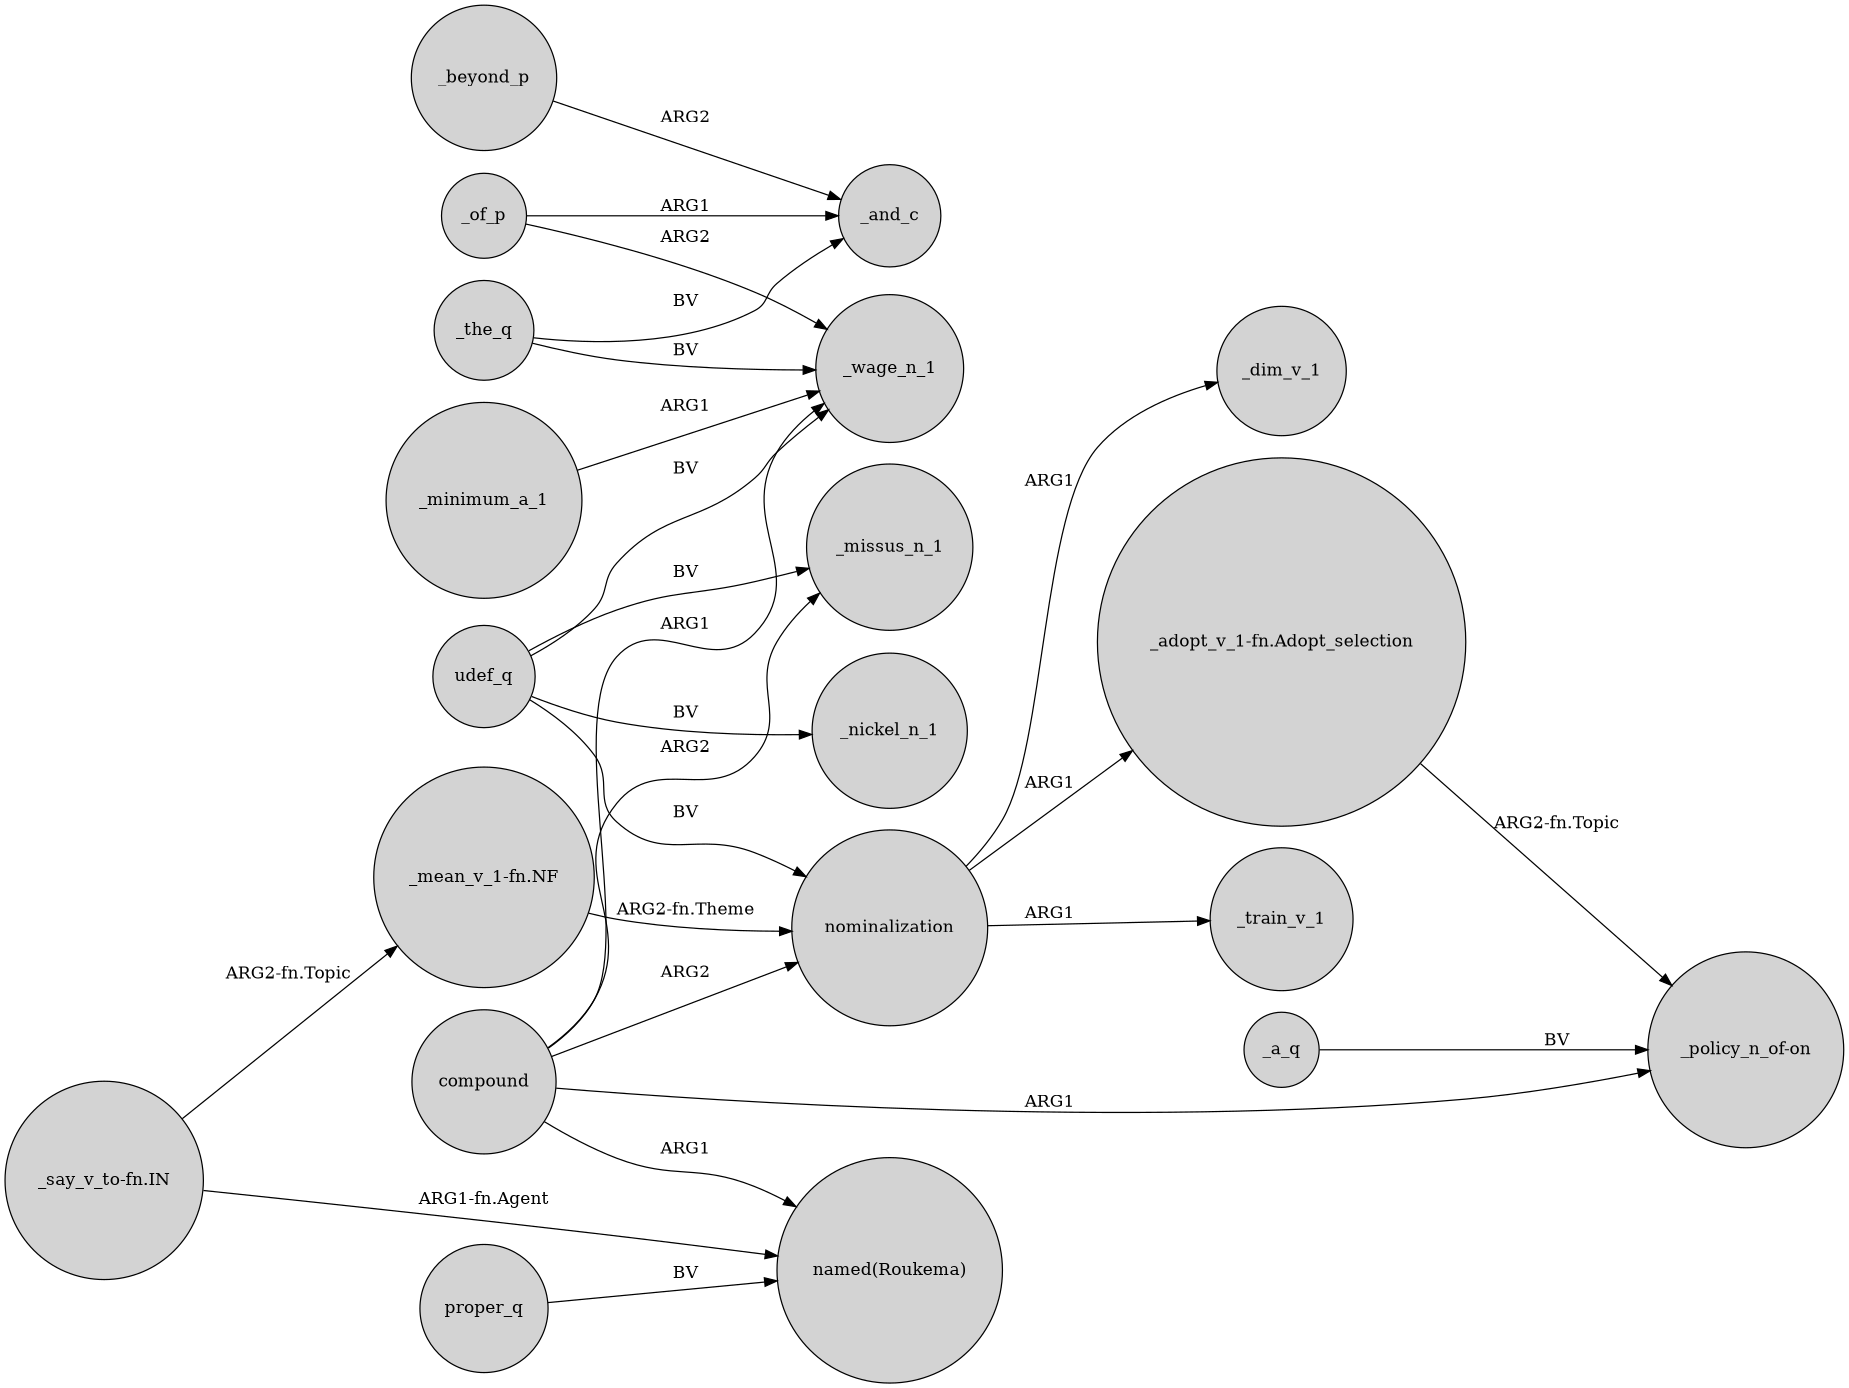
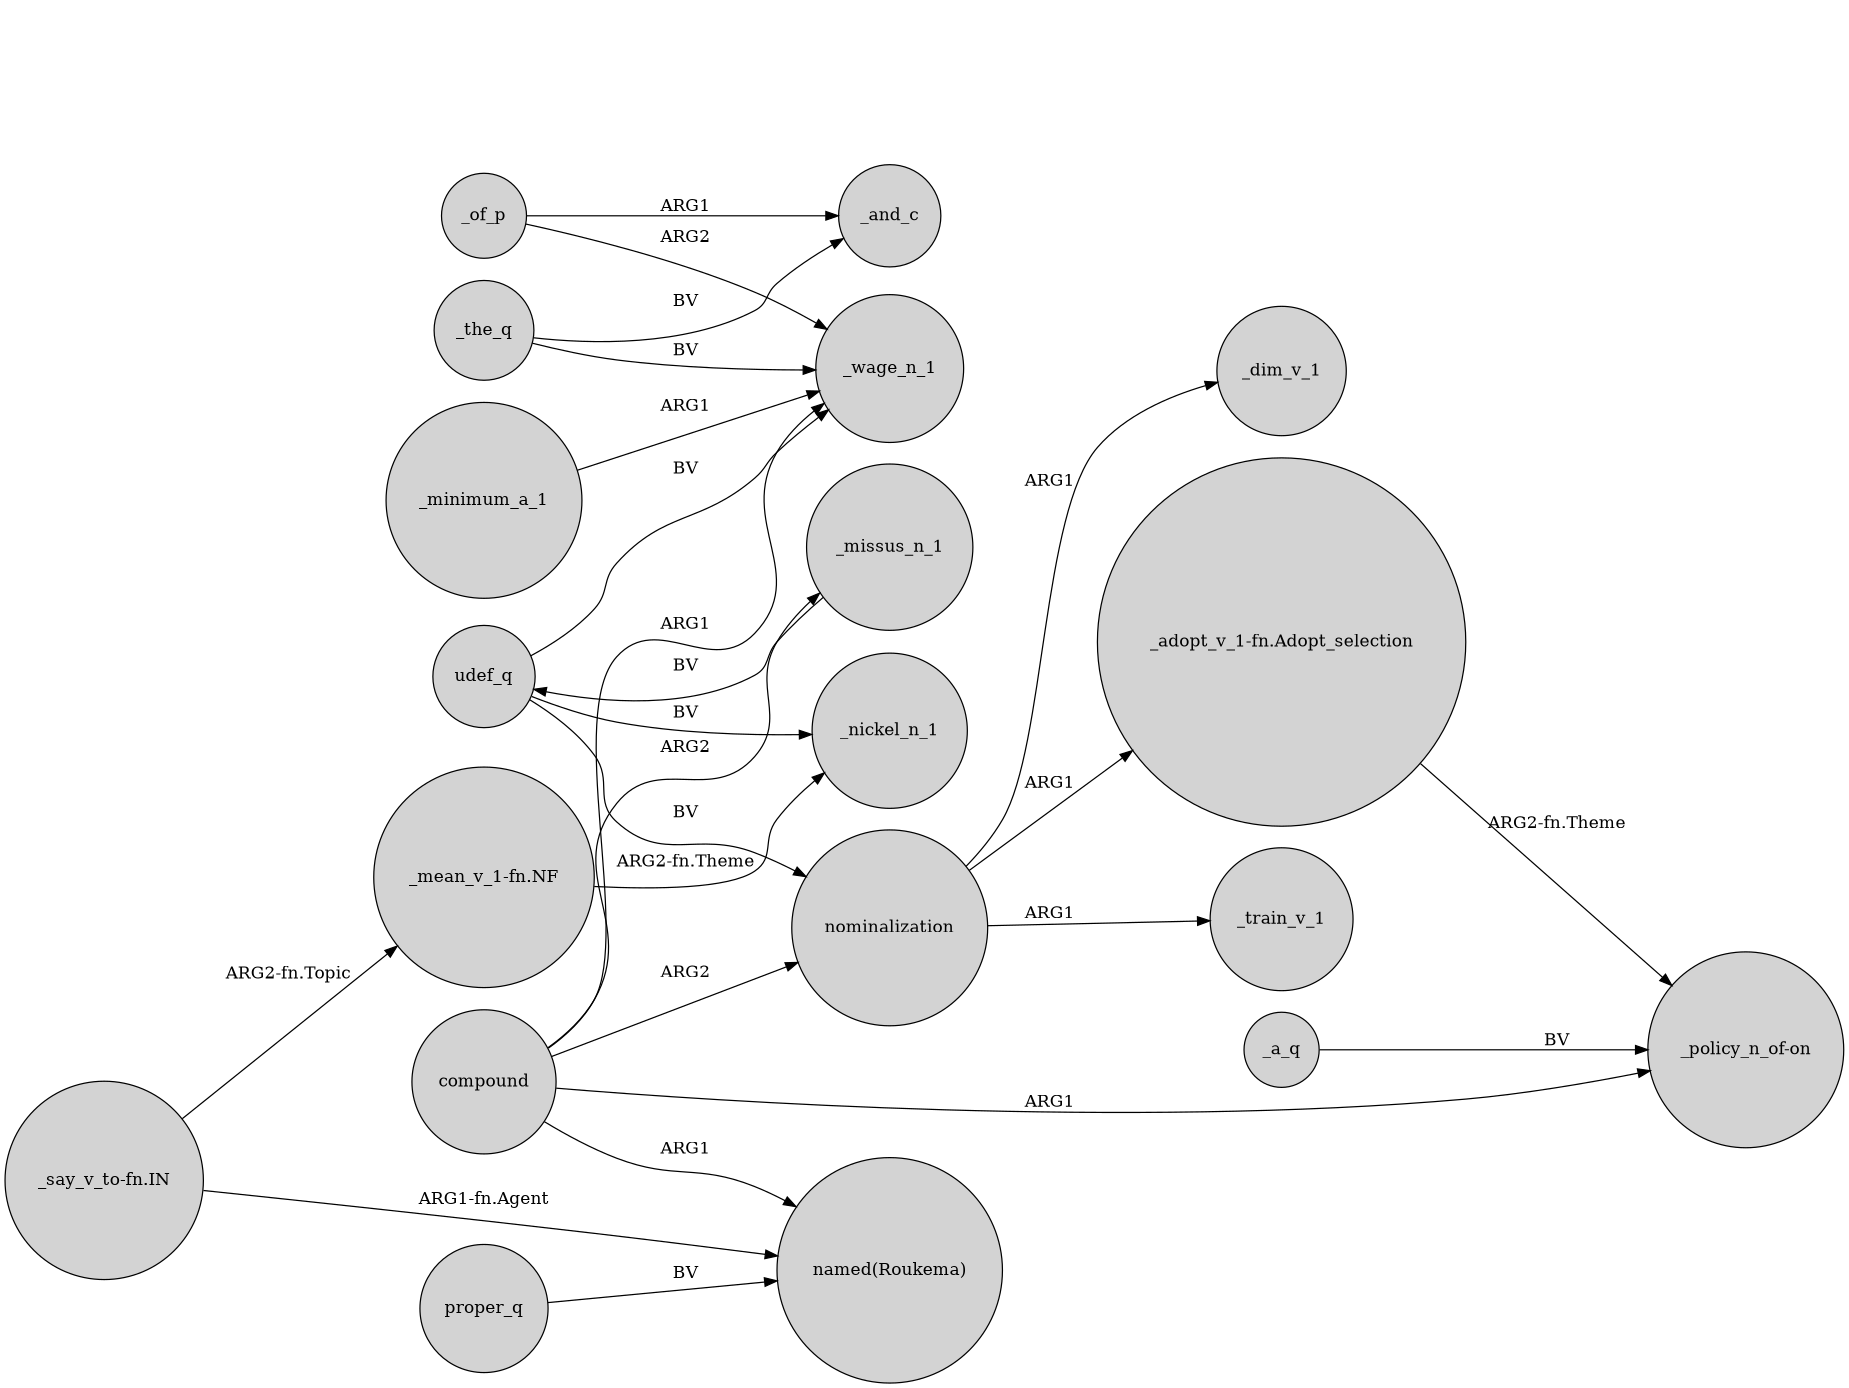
node "_beyond_p": removed
edge "udef_q" -> "_missus_n_1": reversed
edge "_adopt_v_1-fn.Adopt_selection" -> "_policy_n_of-on": label "ARG2-fn.Topic" -> "ARG2-fn.Theme"
edge "_mean_v_1-fn.NF" -> "nominalization": now "_mean_v_1-fn.NF" -> "_nickel_n_1"
